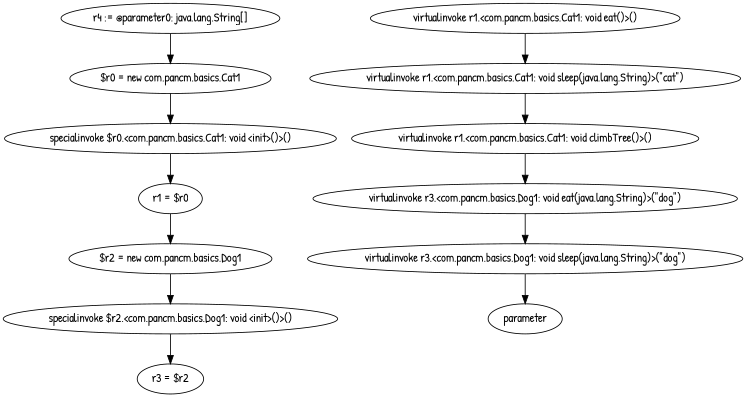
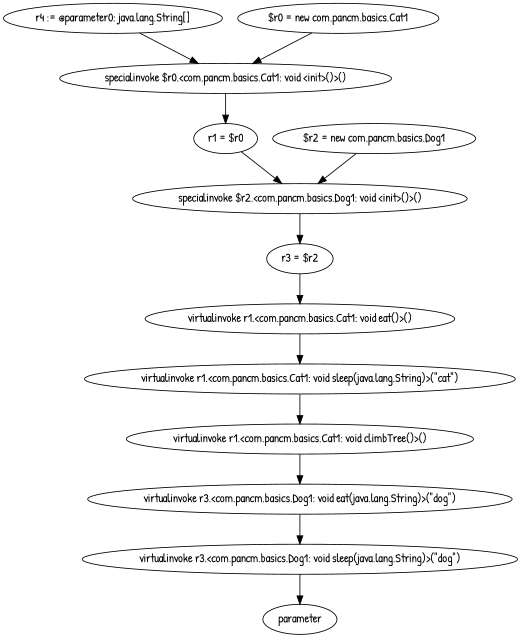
edge "r4 := @parameter0: java.lang.String[]" -> "$r0 = new com.pancm.basics.Cat1": now "r4 := @parameter0: java.lang.String[]" -> "specialinvoke $r0.<com.pancm.basics.Cat1: void <init>()>()"
edge "r1 = $r0" -> "$r2 = new com.pancm.basics.Dog1": now "r1 = $r0" -> "specialinvoke $r2.<com.pancm.basics.Dog1: void <init>()>()"
edge "r3 = $r2" -> "virtualinvoke r1.<com.pancm.basics.Cat1: void eat()>()": added
